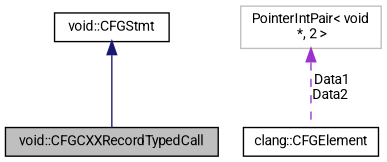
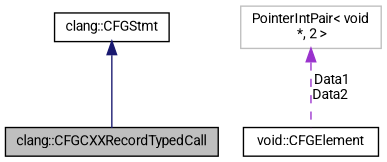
node "void::CFGStmt": label "void::CFGStmt" -> "clang::CFGStmt"
node "void::CFGCXXRecordTypedCall": label "void::CFGCXXRecordTypedCall" -> "clang::CFGCXXRecordTypedCall"
node "clang::CFGElement": label "clang::CFGElement" -> "void::CFGElement"
